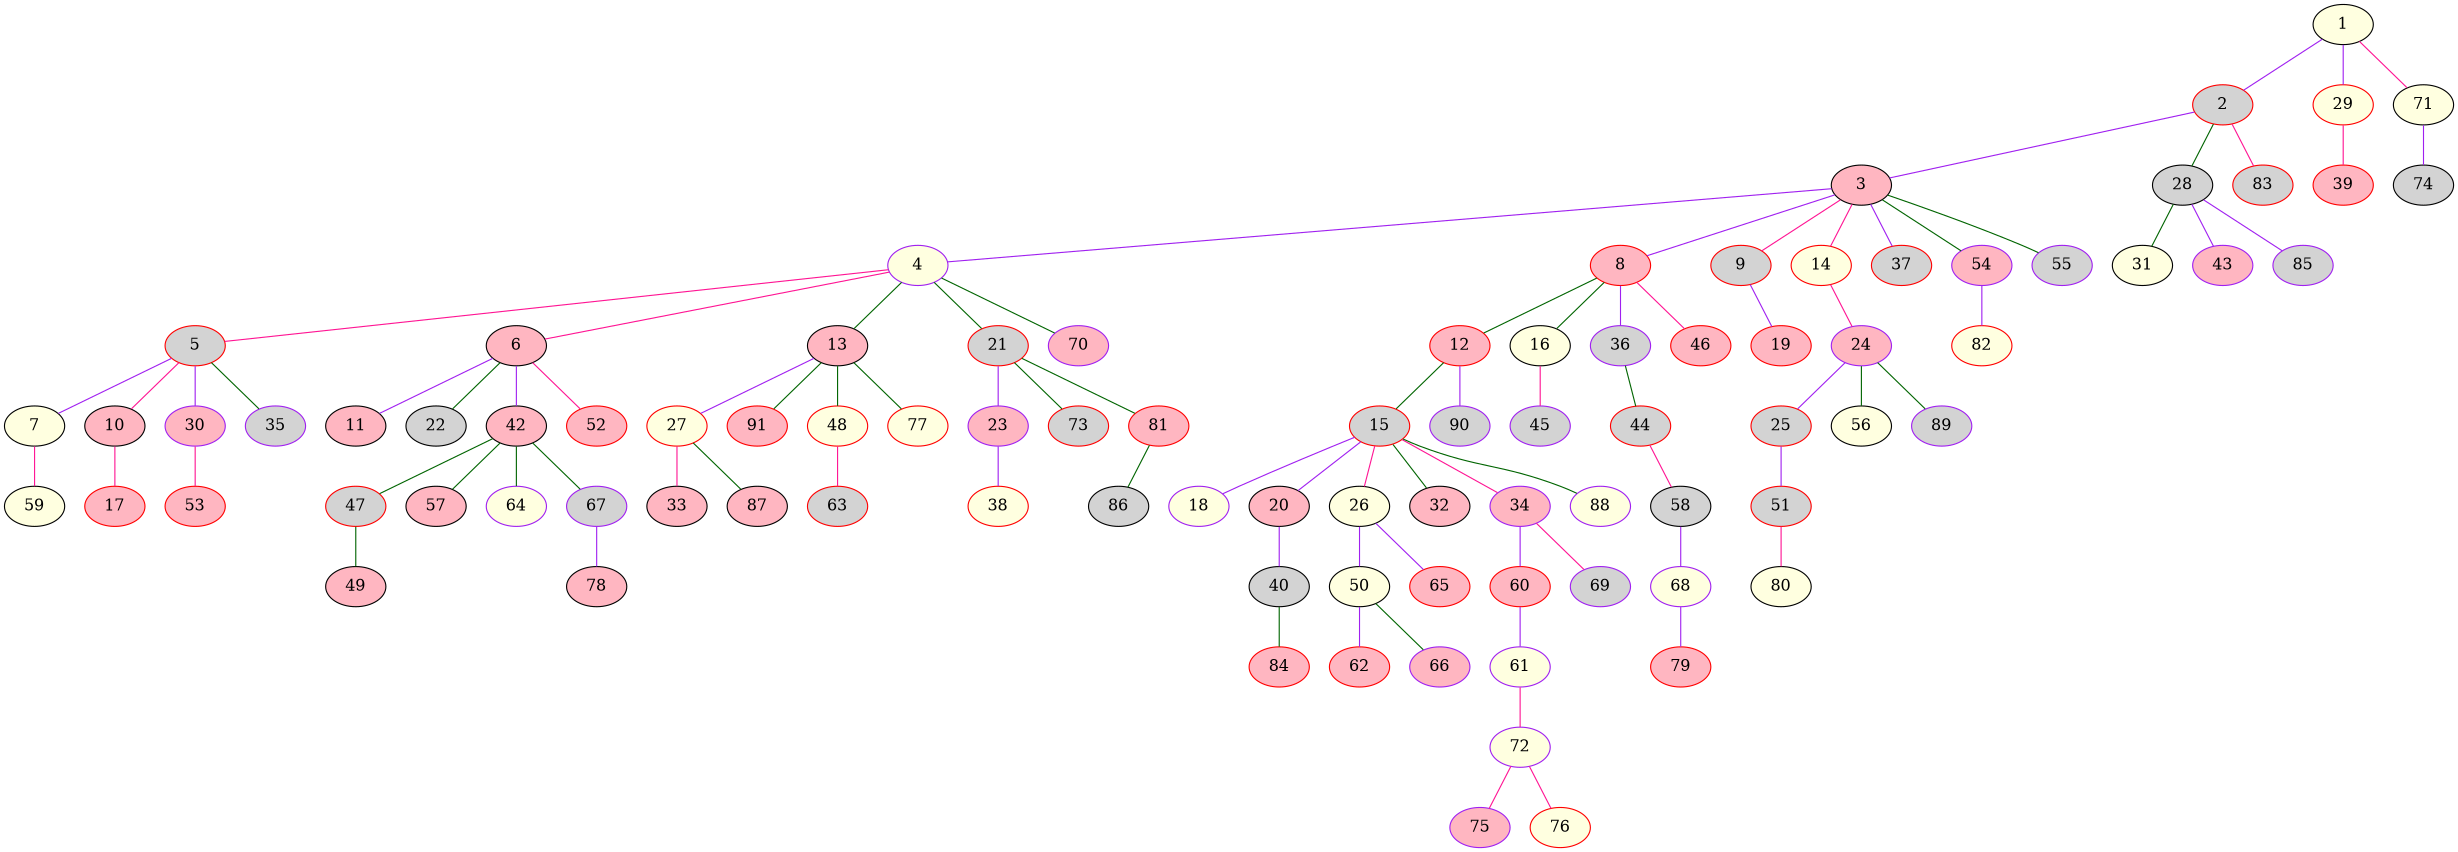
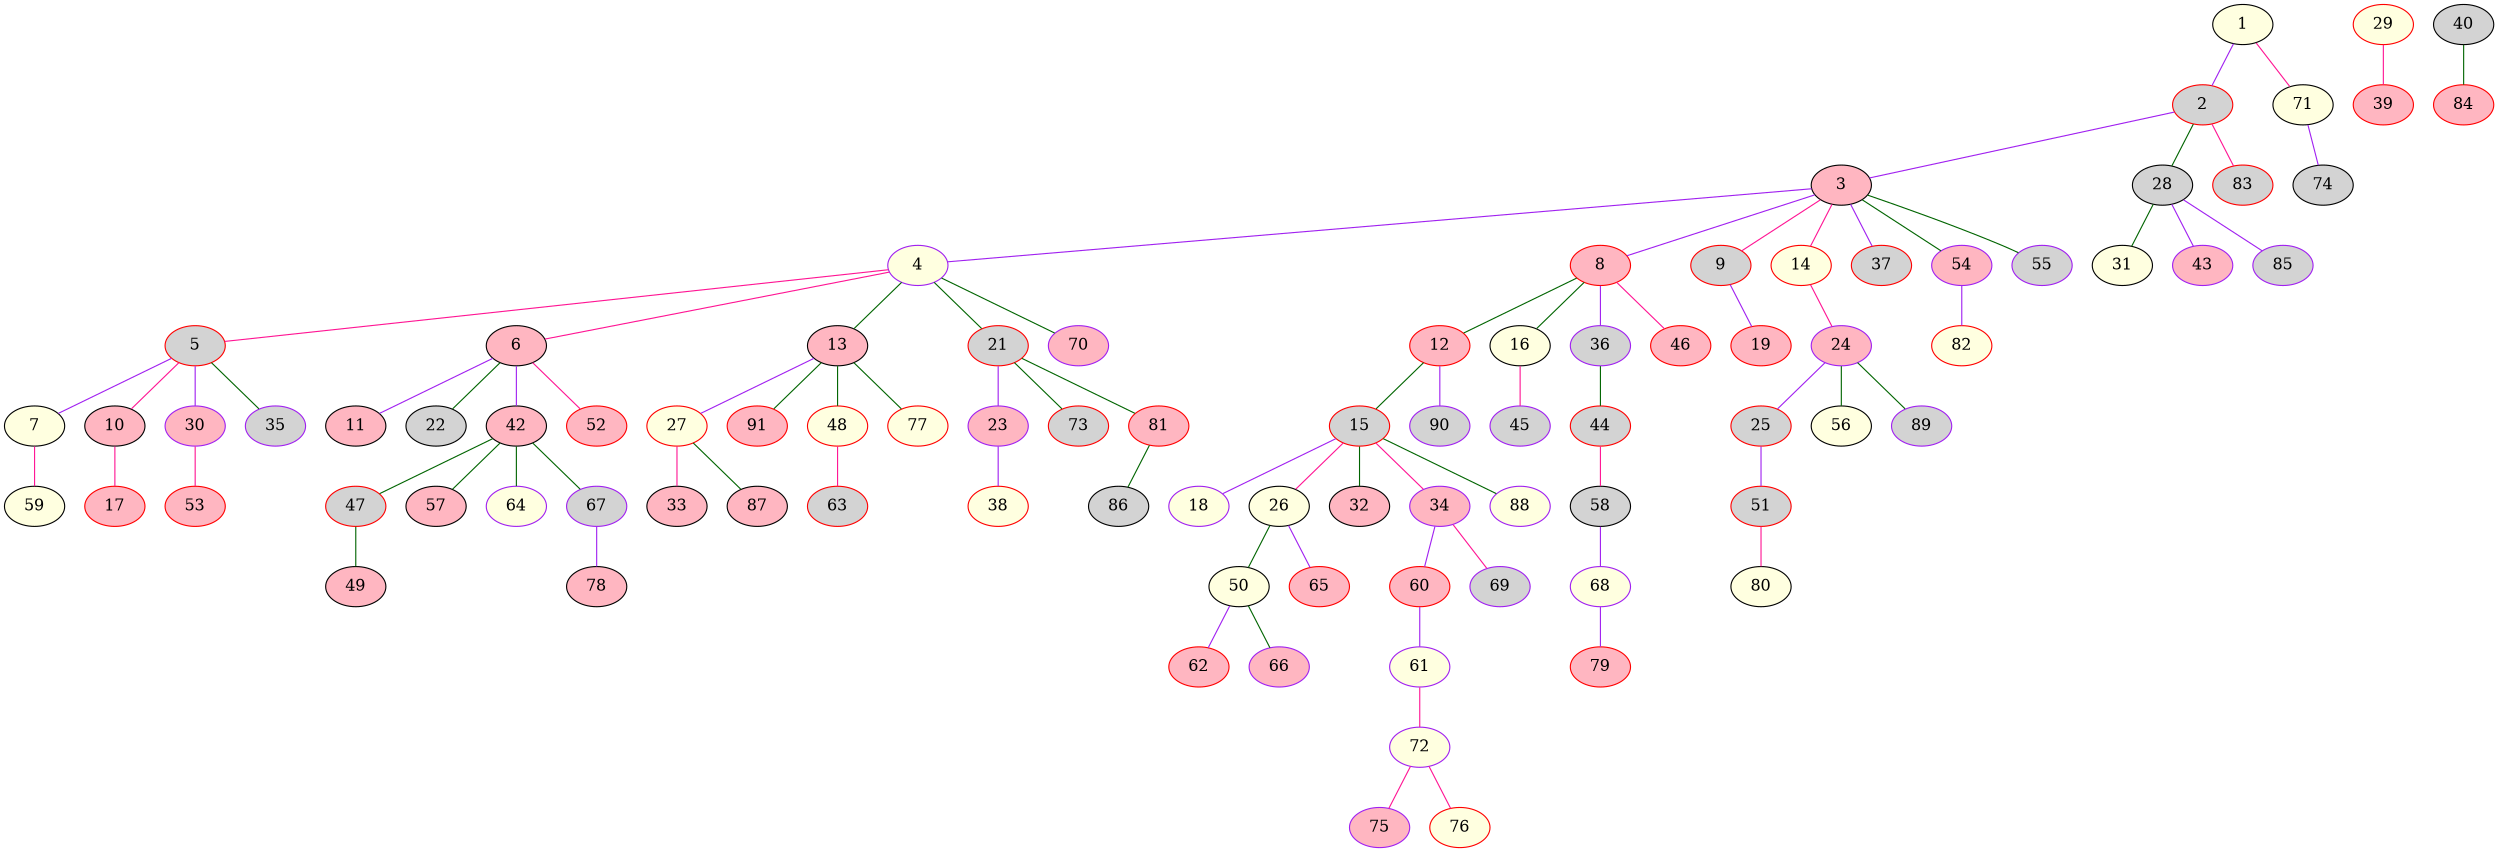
edge "1" -- "29": removed
node "20": removed
edge "26" -- "50": color purple -> darkgreen
